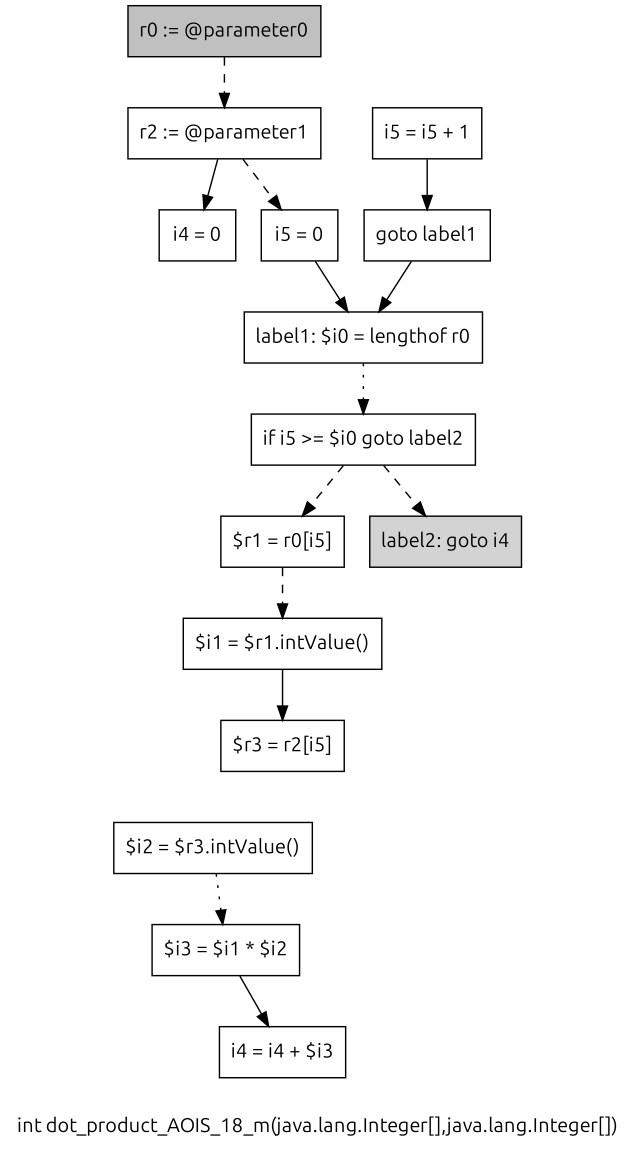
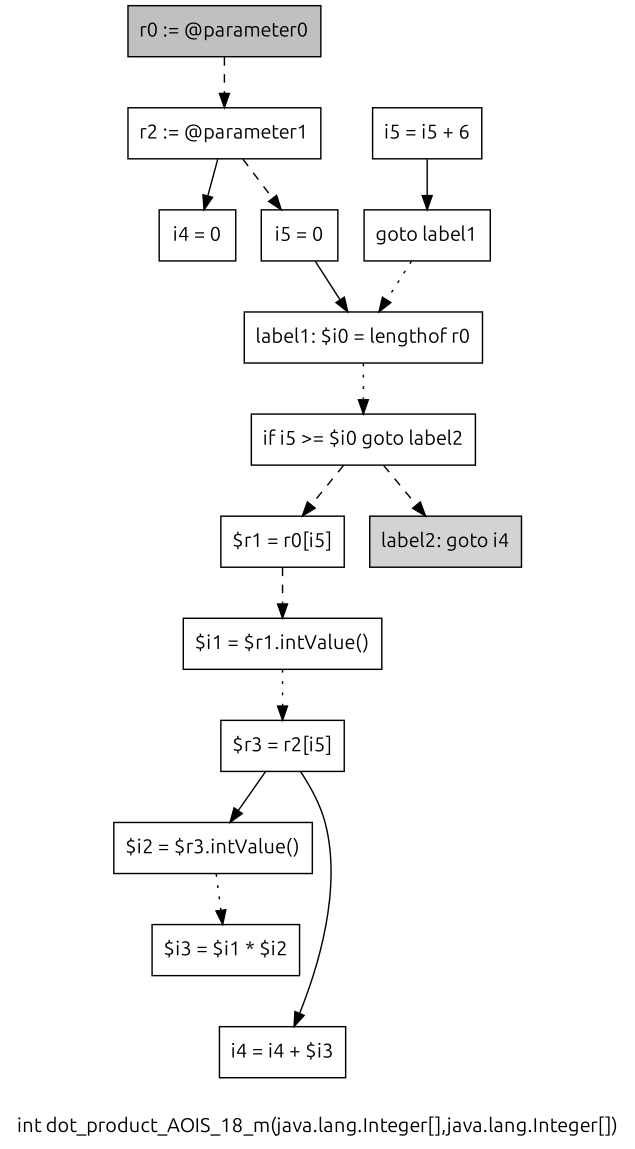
node "i5 = i5 + 1": label "i5 = i5 + 1" -> "i5 = i5 + 6"
edge "goto label1" -> "label1: $i0 = lengthof r0": style solid -> dotted
edge "$i1 = $r1.intValue()" -> "$r3 = r2[i5]": style solid -> dotted
edge "$r3 = r2[i5]" -> "$i2 = $r3.intValue()": added
edge "$i3 = $i1 * $i2" -> "i4 = i4 + $i3": now "$r3 = r2[i5]" -> "i4 = i4 + $i3"
